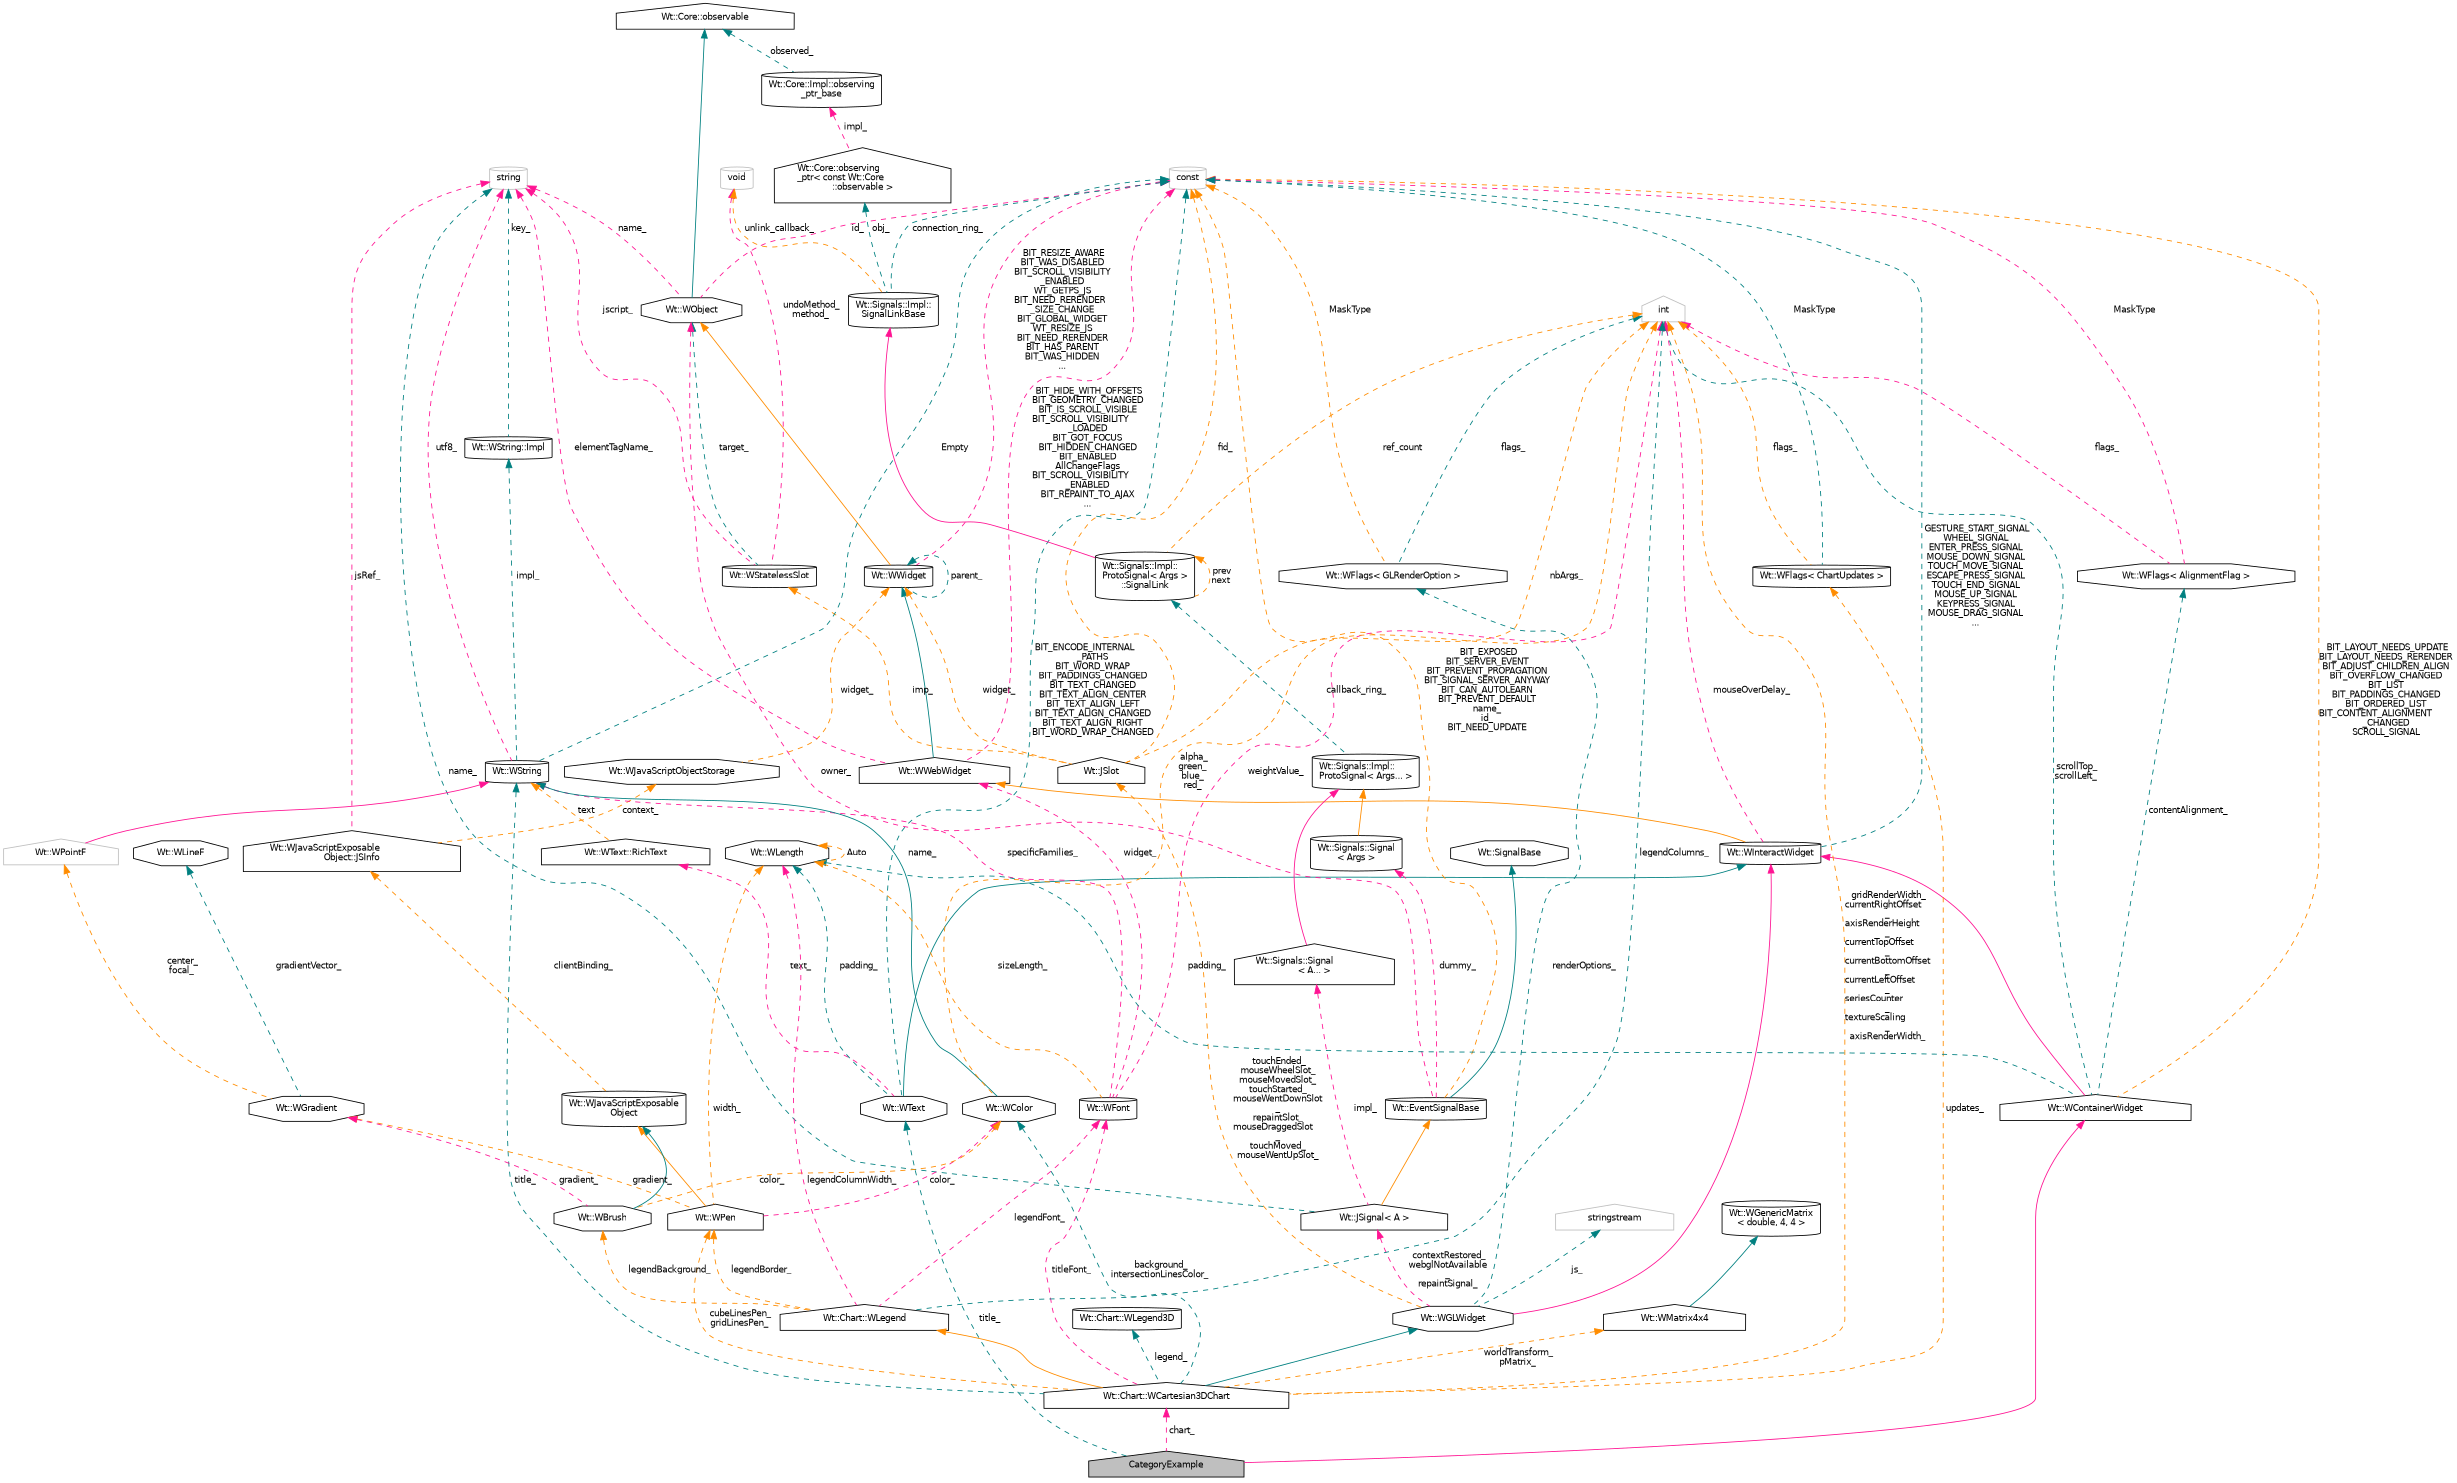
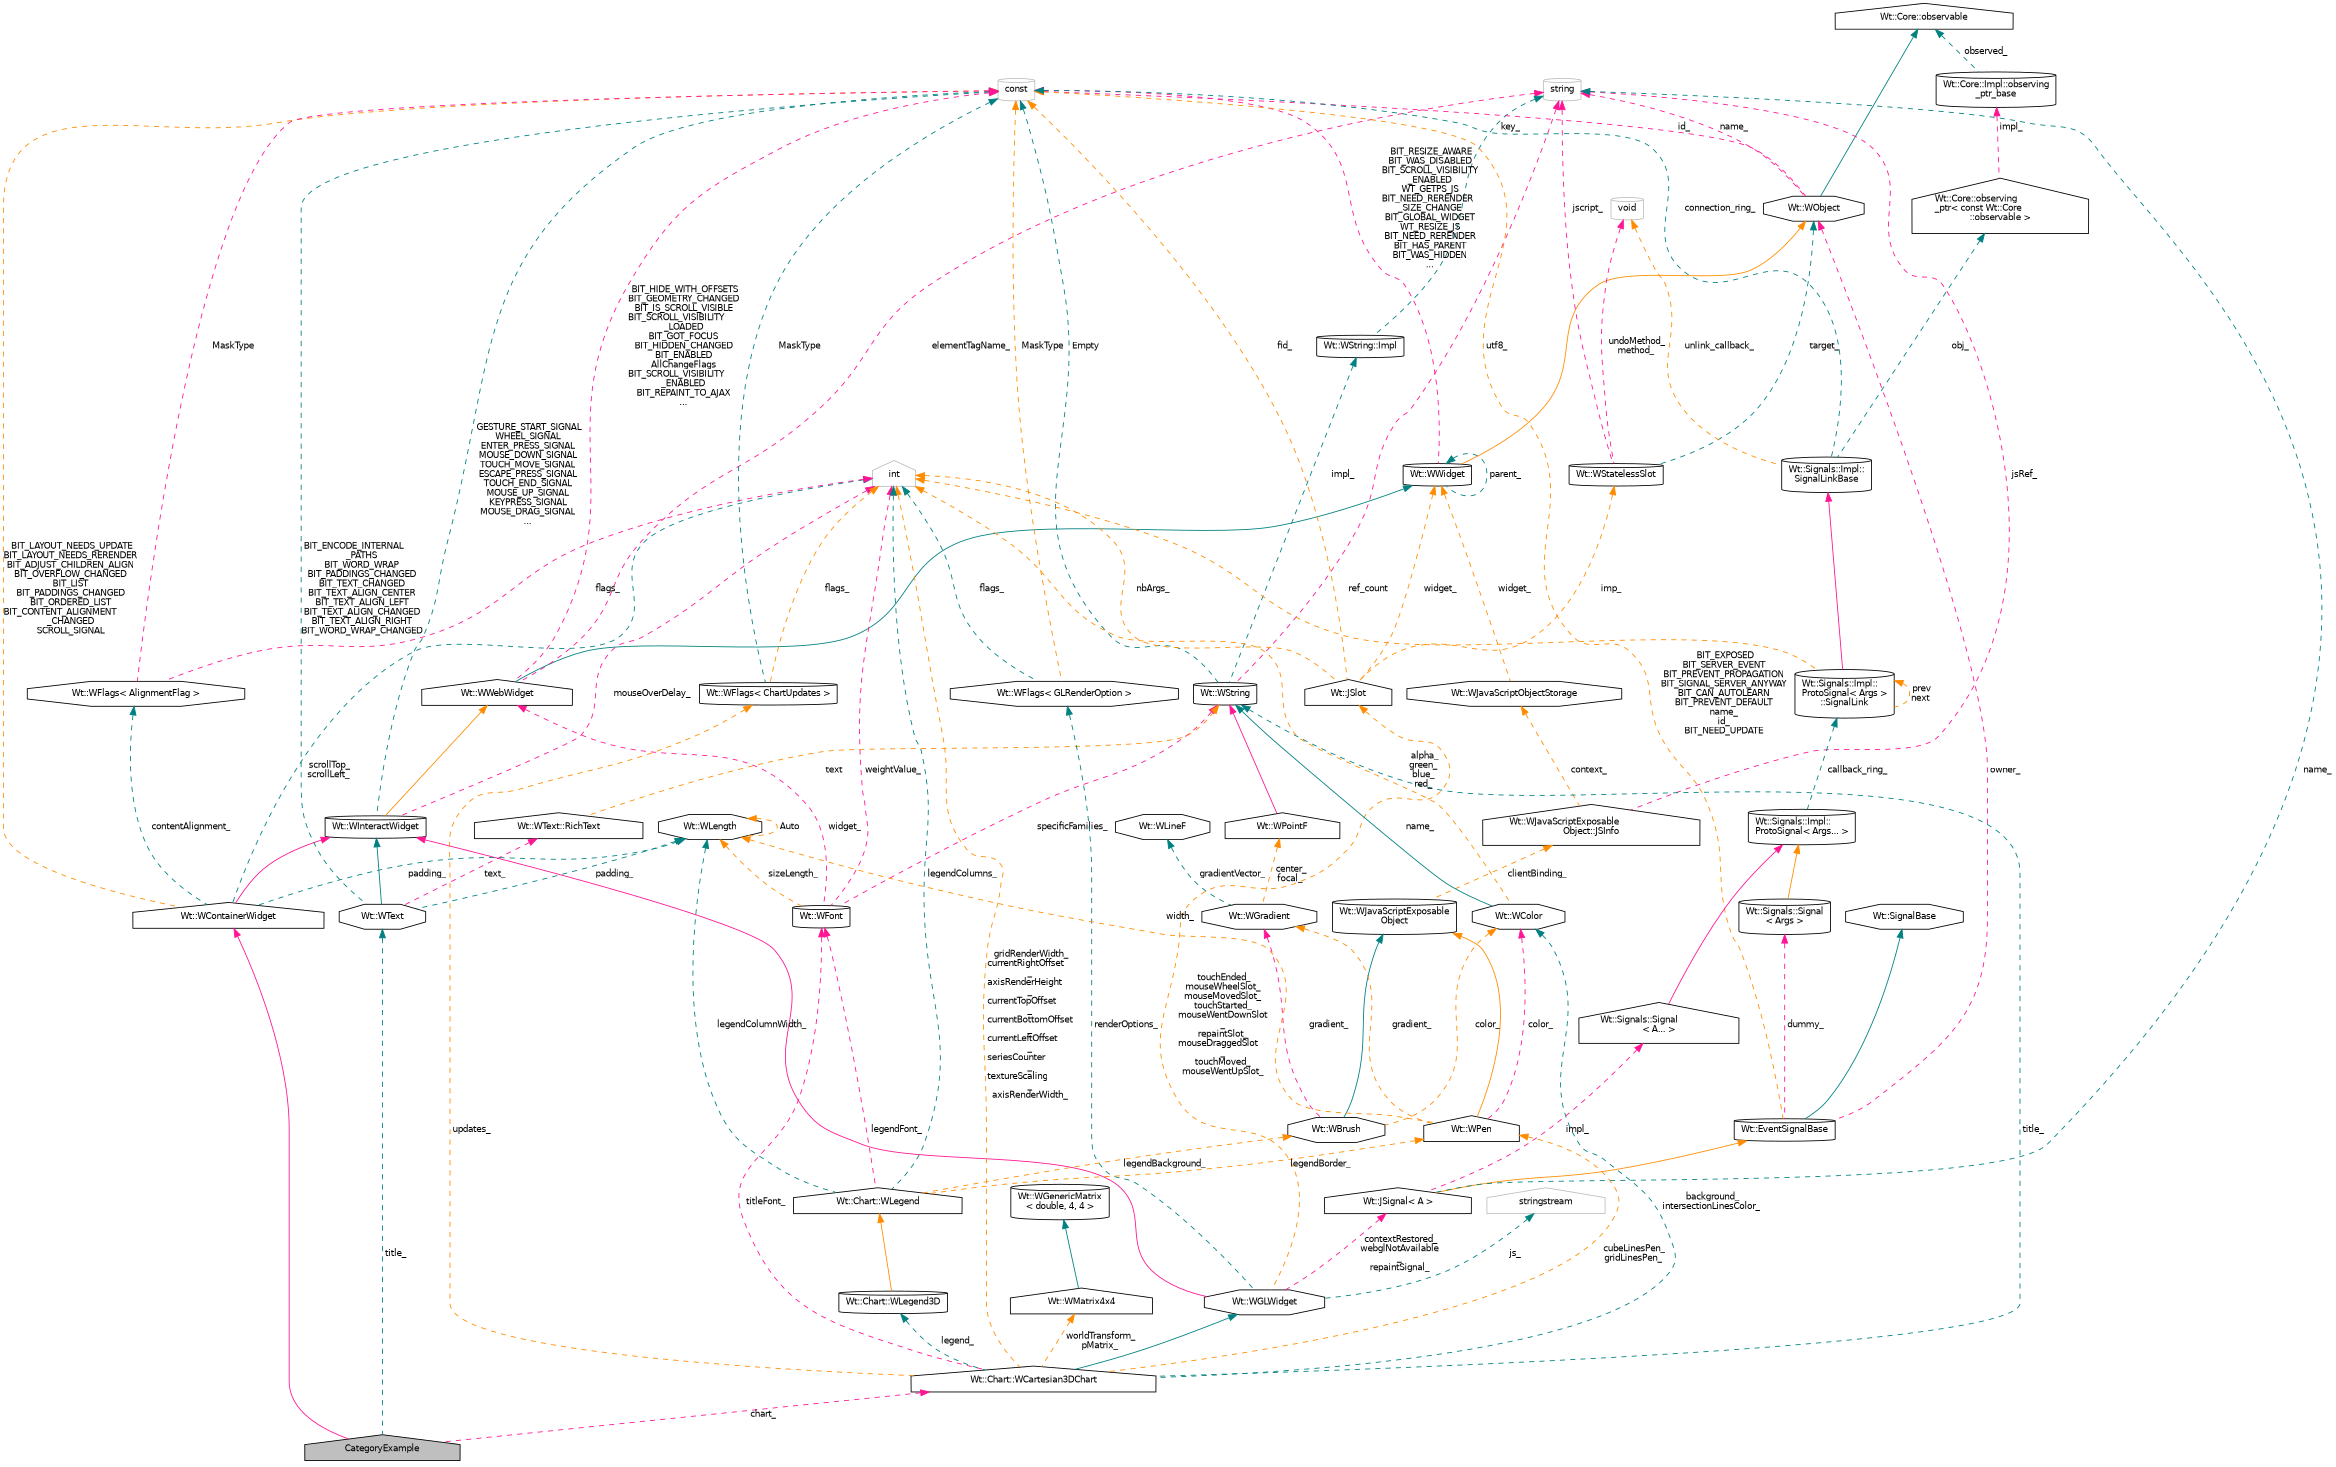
node "Wt::WPointF": color grey75 -> black
edge "Wt::Chart::WLegend" -> "Wt::WLength": color deeppink -> teal
edge "Wt::Chart::WCartesian3DChart" -> "Wt::Chart::WLegend": now "Wt::Chart::WLegend3D" -> "Wt::Chart::WLegend"
